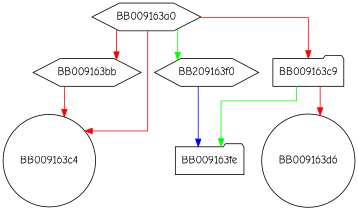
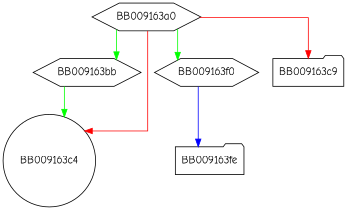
edge "BB009163a0" -> "BB009163bb": color red -> green
node "BB209163f0": label "BB209163f0" -> "BB009163f0"
edge "BB009163bb" -> "BB009163c4": color red -> green
edge "BB009163c9" -> "BB009163fe": removed
node "BB009163d6": removed
